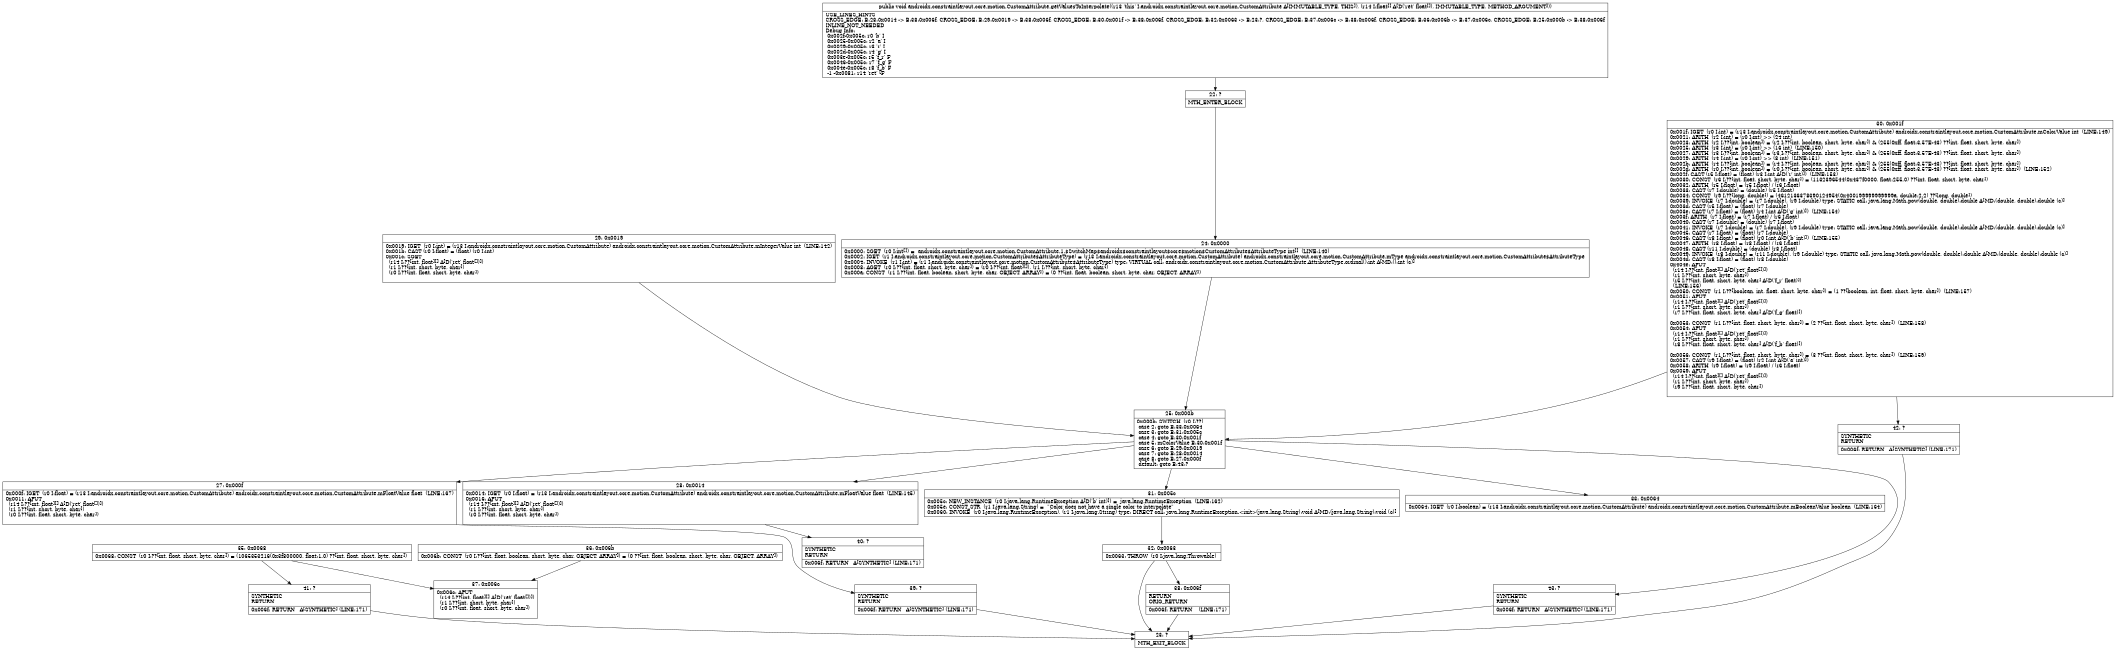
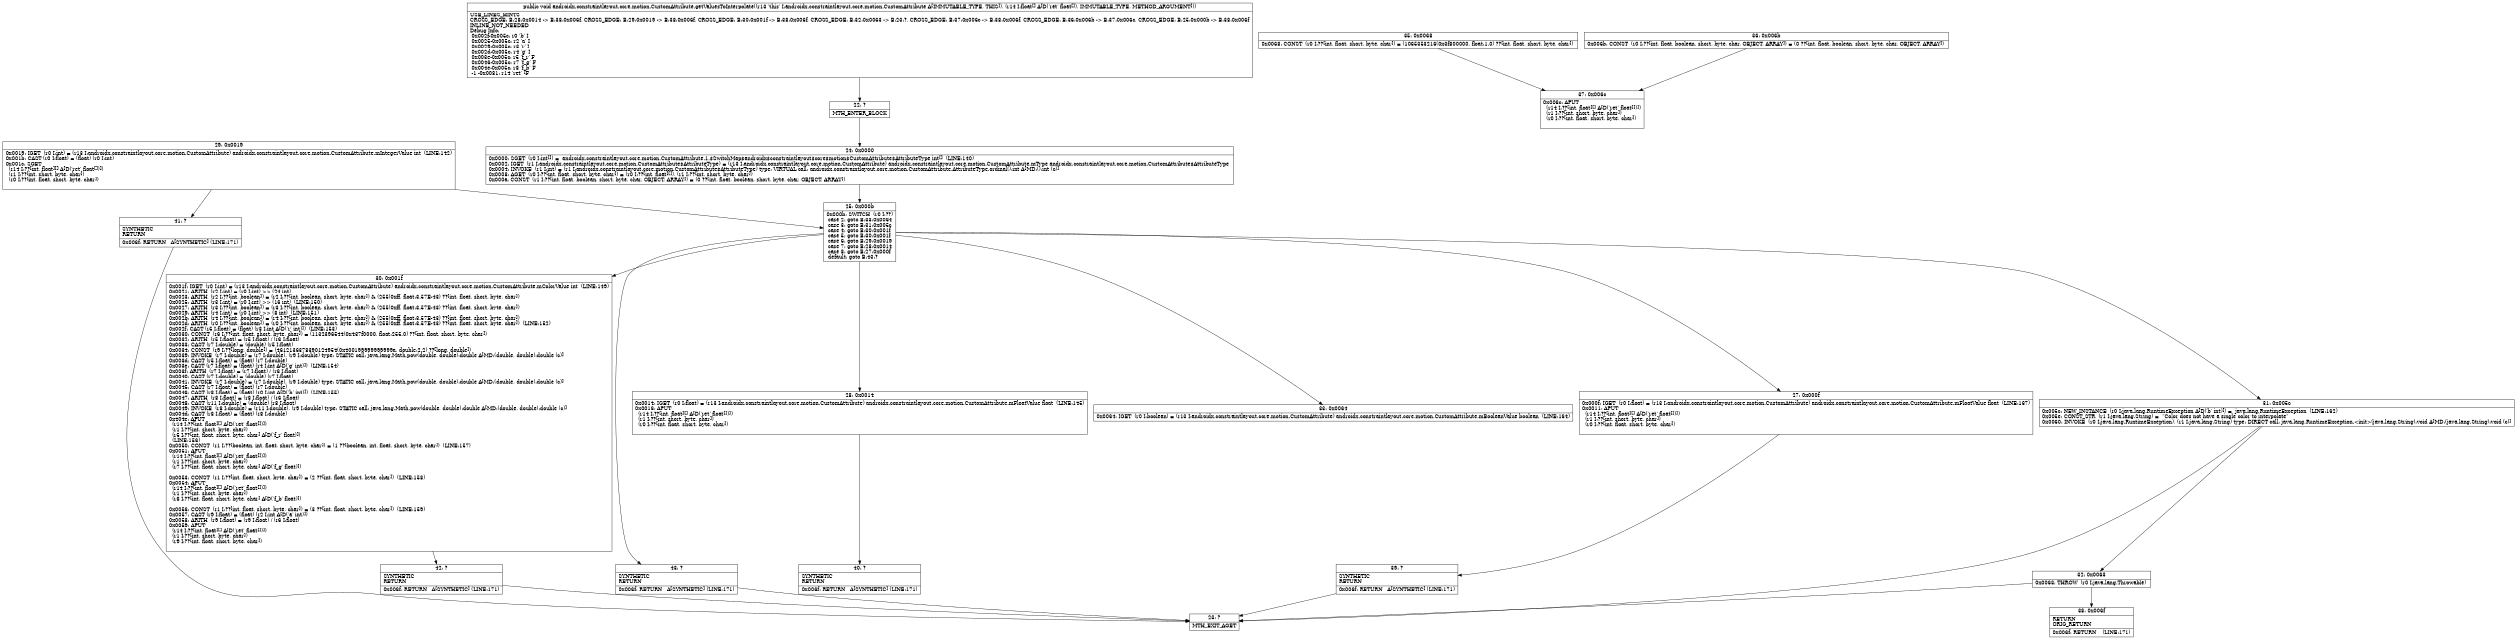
edge "30: 0x001f" -> "25: 0x000b": reversed
node "25: 0x000b": text "case 5: mColorValue B:30:0x001f" -> "case 5: goto B:30:0x001f"
edge "35: 0x0068" -> "41: ?": now "29: 0x0019" -> "41: ?"
edge "38: 0x006f" -> "23: ?": now "31: 0x005c" -> "23: ?"
node "23: ?": text "MTH_EXIT_BLOCK" -> "MTH_EXIT_AGET"
